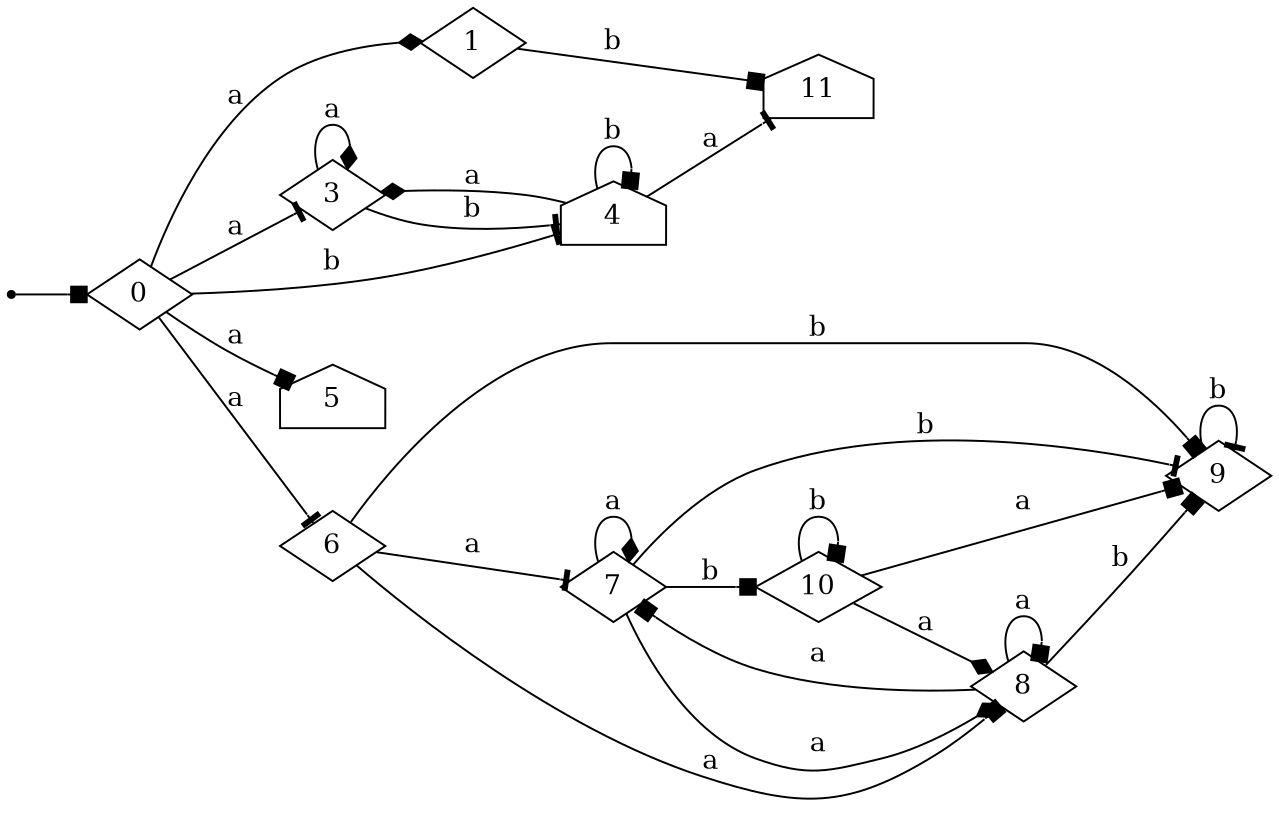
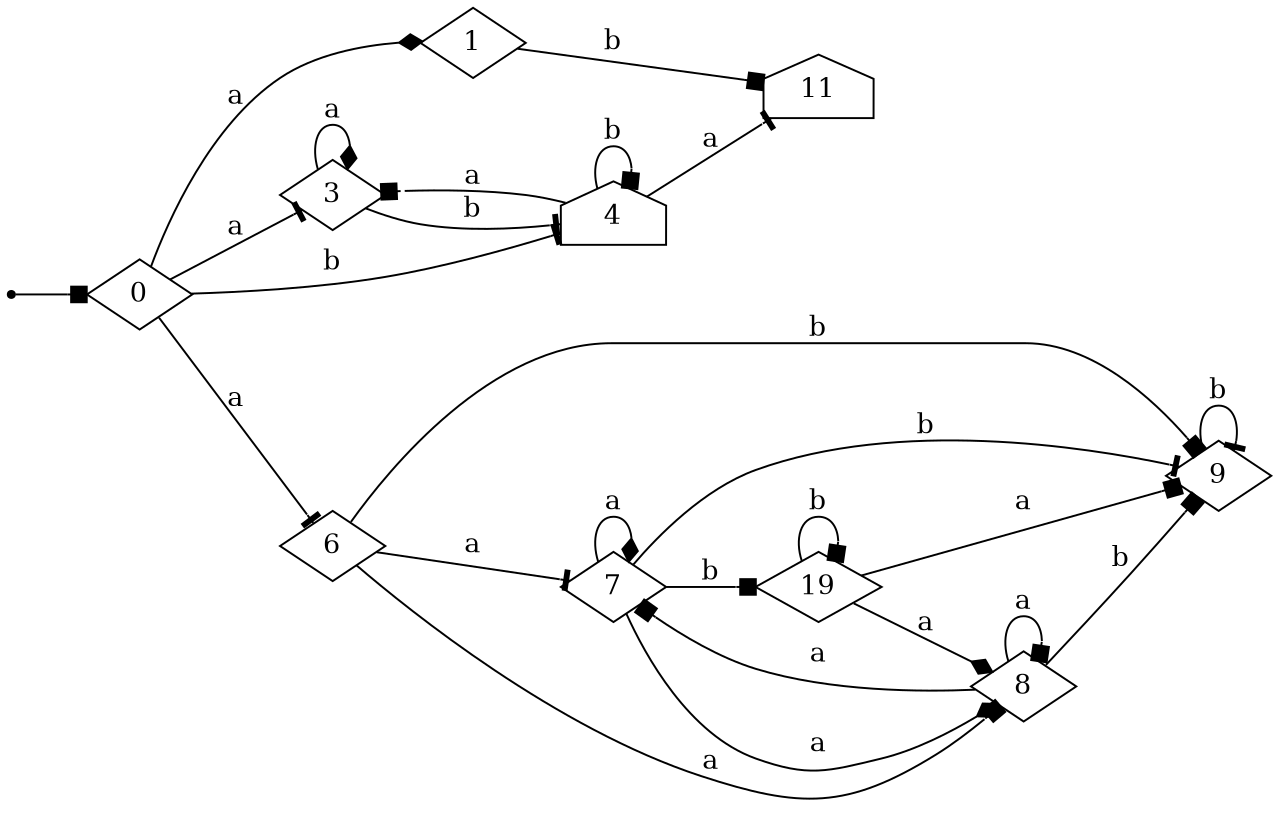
edge "4" -> "3": arrowhead diamond -> box
node "5": removed
node "10": label "10" -> "19"
